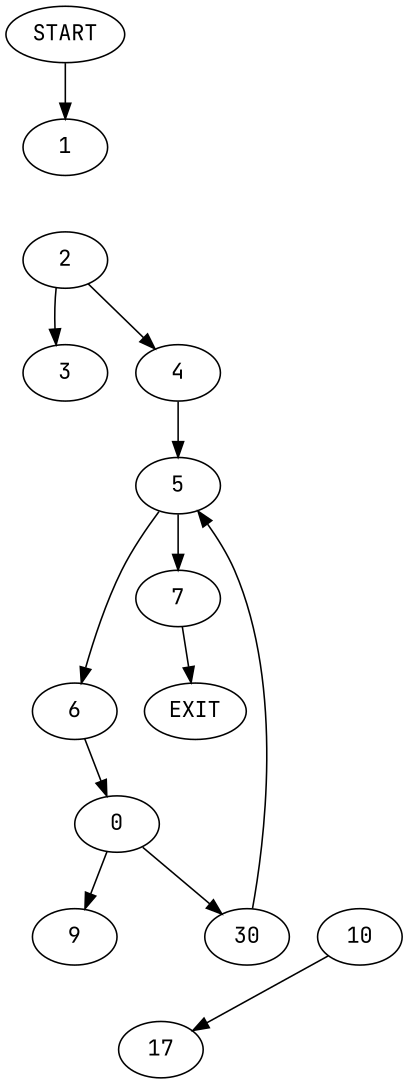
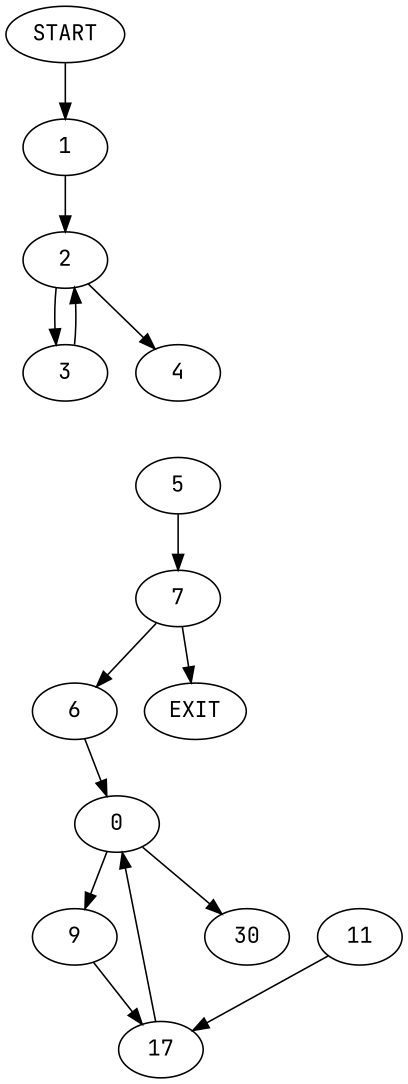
edge "1" -> "2": added
edge "3" -> "2": added
edge "4" -> "5": removed
edge "5" -> "6": now "7" -> "6"
edge "30" -> "5": removed
node "10": label "10" -> "11"
edge "17" -> "0": added
edge "9" -> "17": added
